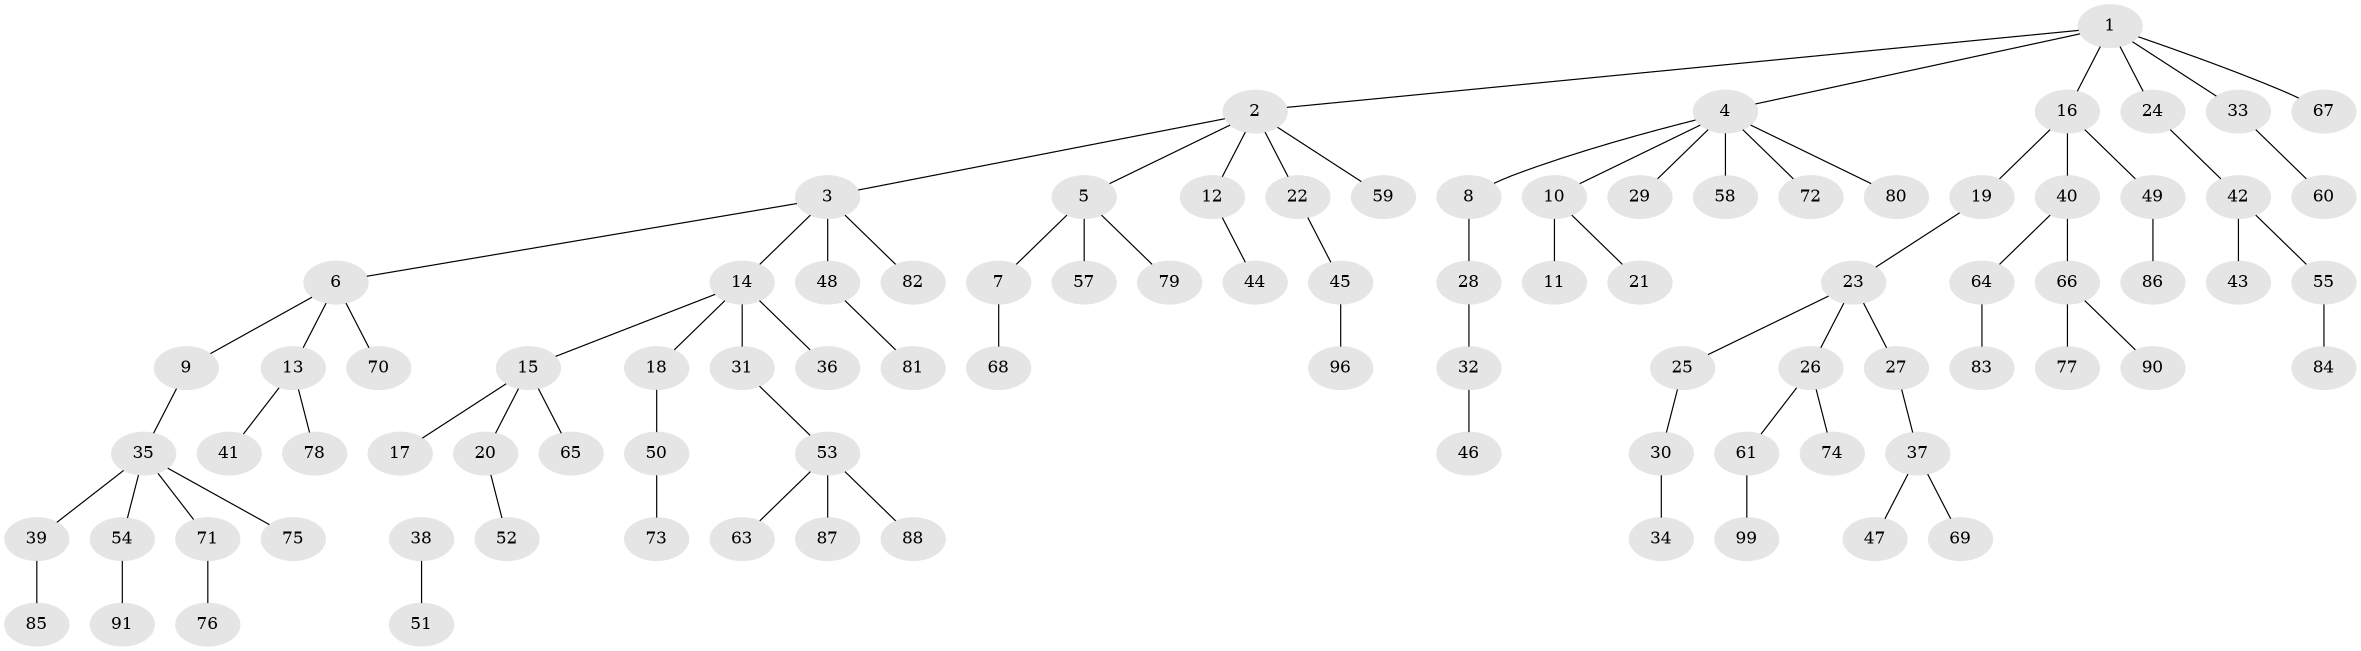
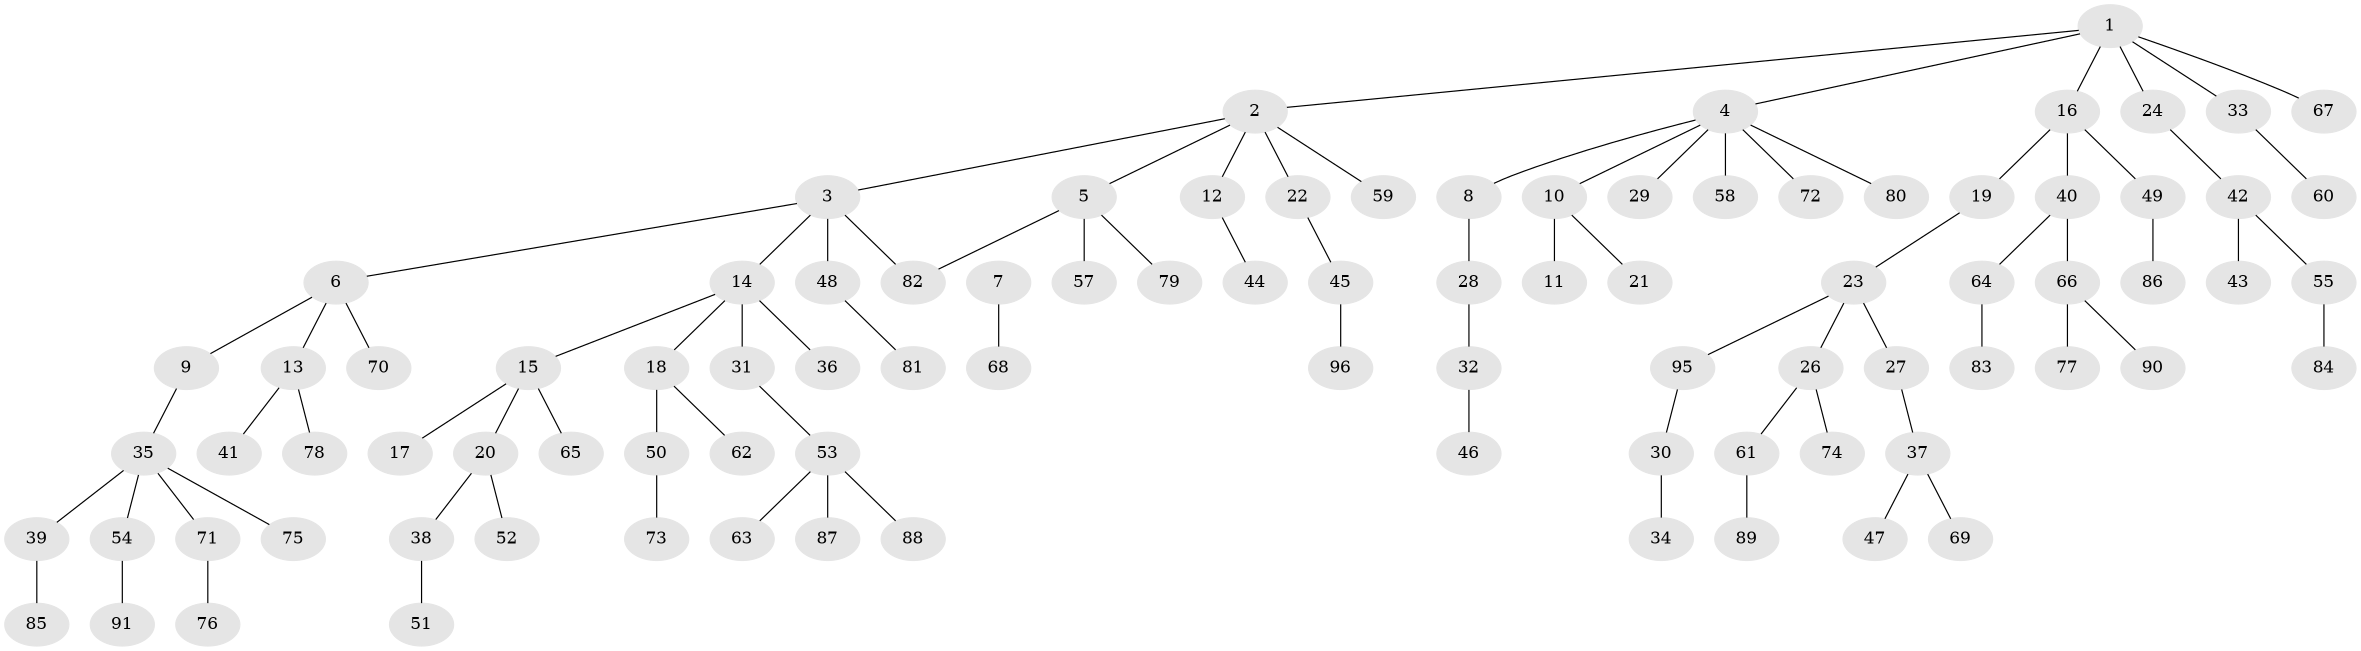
edge "5" -- "7": now "5" -- "82"
node "25": label "25" -> "95"
node "62": added
edge "20" -- "38": added
node "99": label "99" -> "89"
